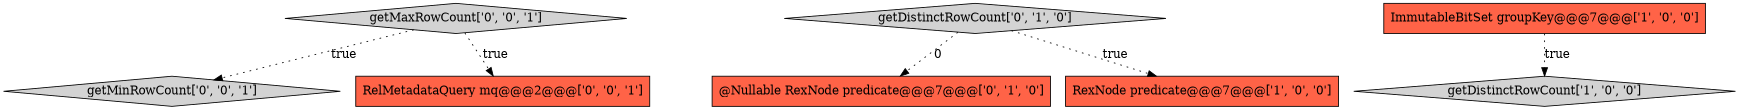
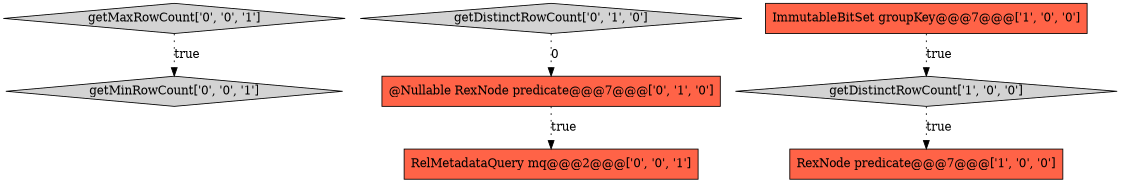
edge "getMaxRowCount['0', '0', '1']" -> "RelMetadataQuery mq@@@2@@@['0', '0', '1']": now "@Nullable RexNode predicate@@@7@@@['0', '1', '0']" -> "RelMetadataQuery mq@@@2@@@['0', '0', '1']"
edge "getDistinctRowCount['0', '1', '0']" -> "RexNode predicate@@@7@@@['1', '0', '0']": now "getDistinctRowCount['1', '0', '0']" -> "RexNode predicate@@@7@@@['1', '0', '0']"
